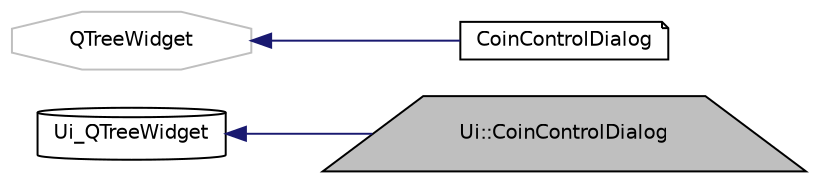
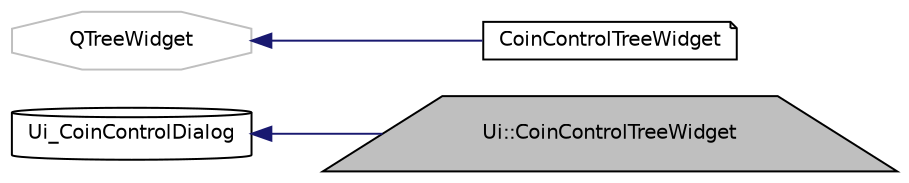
node "CoinControlDialog": label "CoinControlDialog" -> "CoinControlTreeWidget"
node "Ui_QTreeWidget": label "Ui_QTreeWidget" -> "Ui_CoinControlDialog"
node "Ui::CoinControlDialog": label "Ui::CoinControlDialog" -> "Ui::CoinControlTreeWidget"
